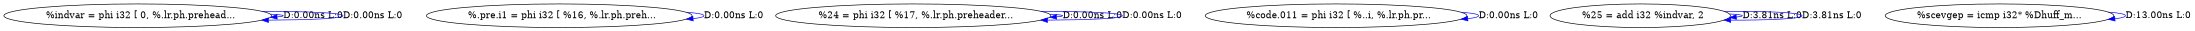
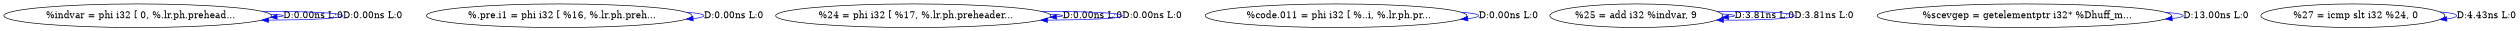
node "%25 = add i32 %indvar, 2": label "%25 = add i32 %indvar, 2" -> "%25 = add i32 %indvar, 9"
node "%scevgep = icmp i32* %Dhuff_m...": label "%scevgep = icmp i32* %Dhuff_m..." -> "%scevgep = getelementptr i32* %Dhuff_m..."
node "%27 = icmp slt i32 %24, 0": added
